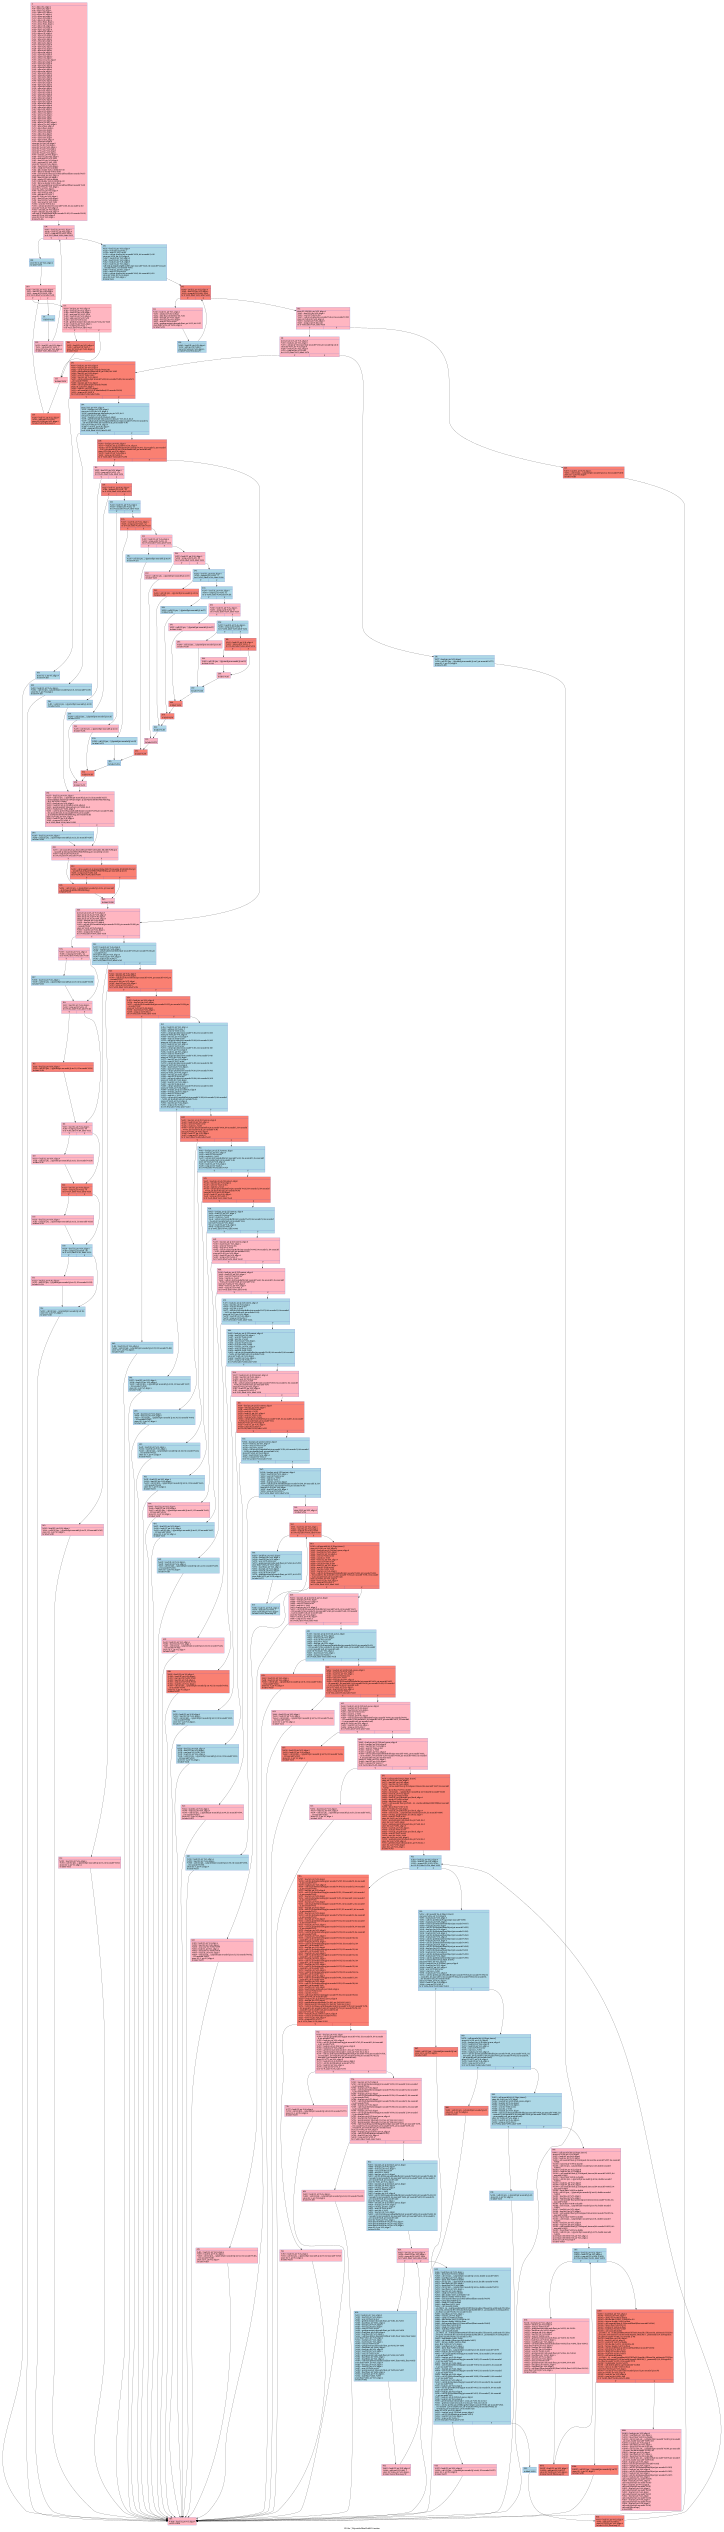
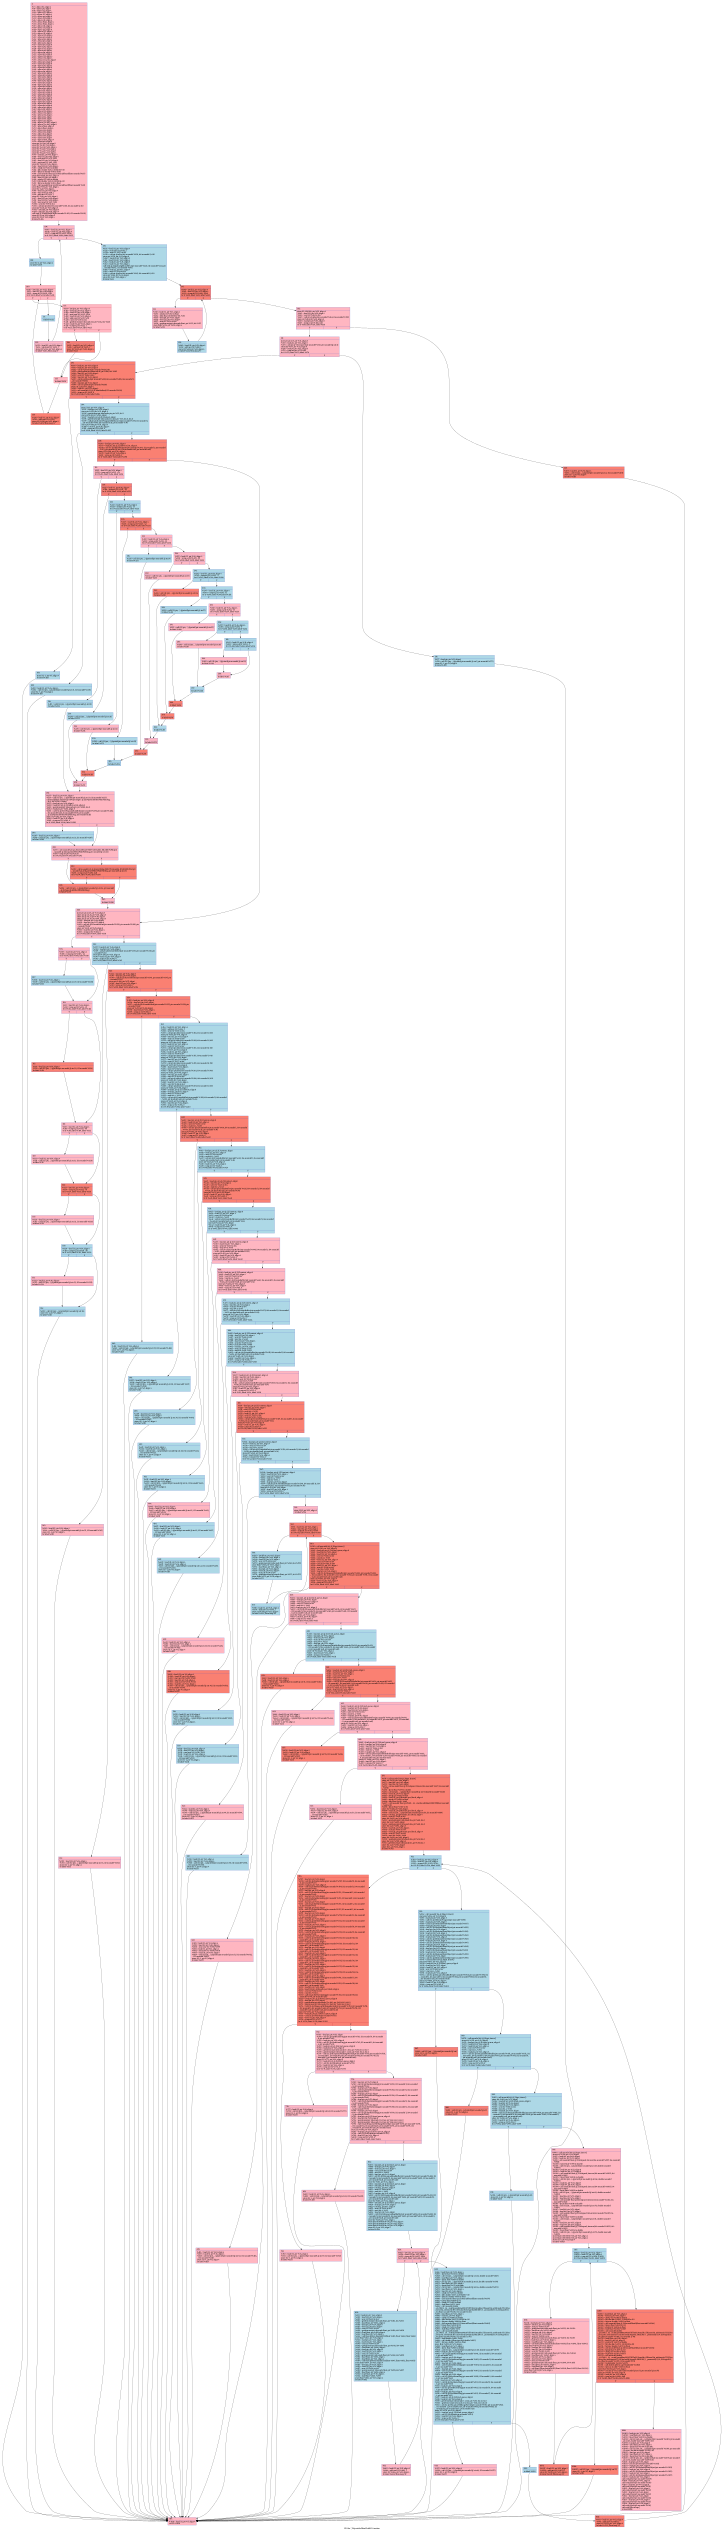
node "261:": fillcolor salmon -> lightblue
